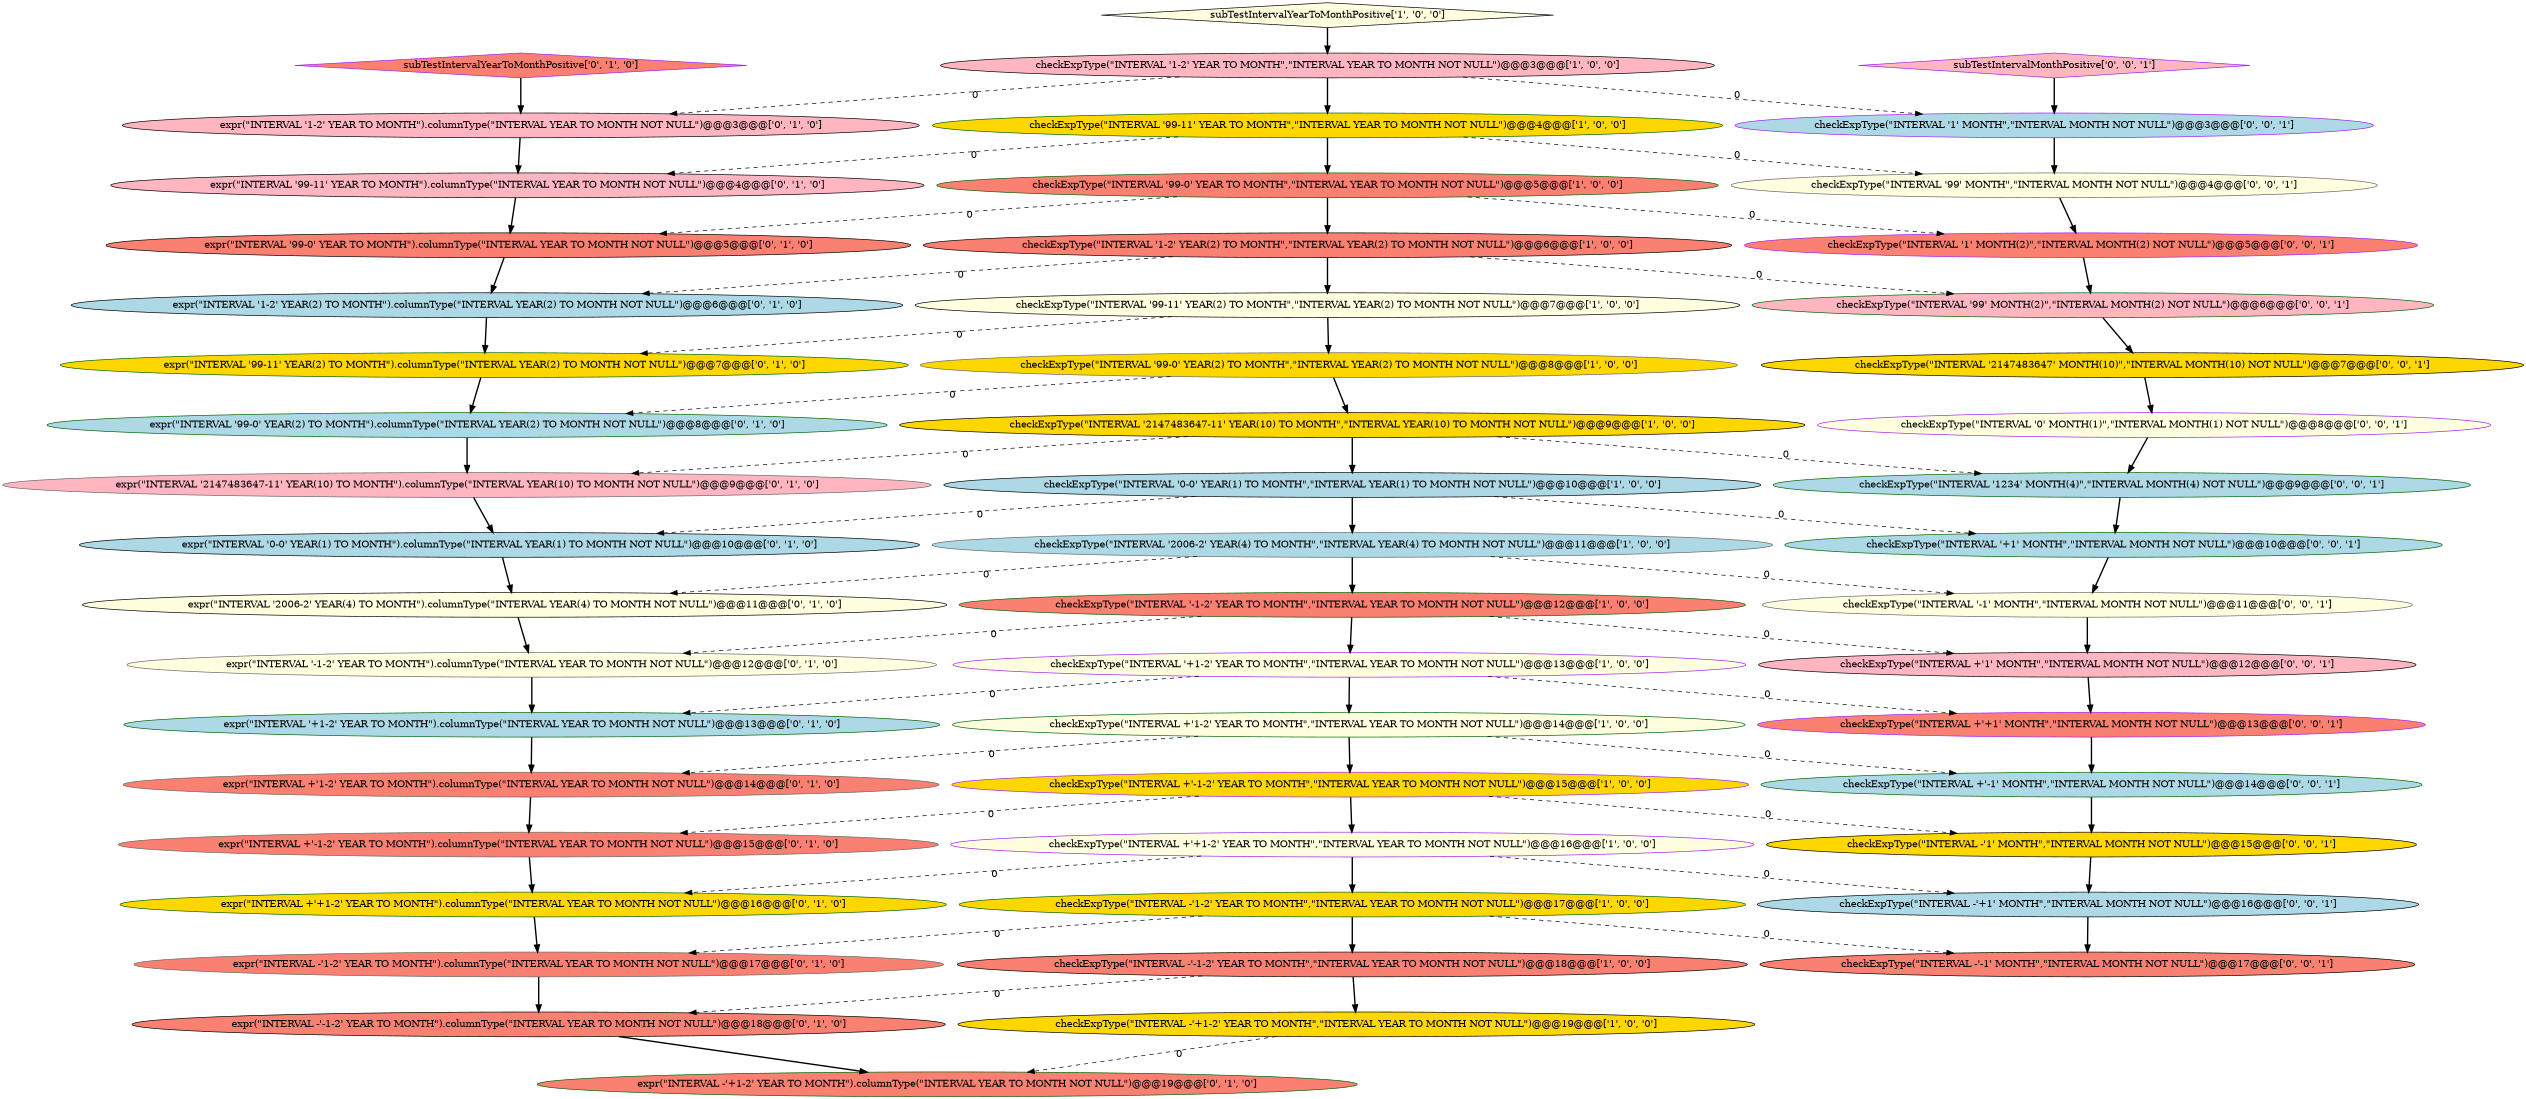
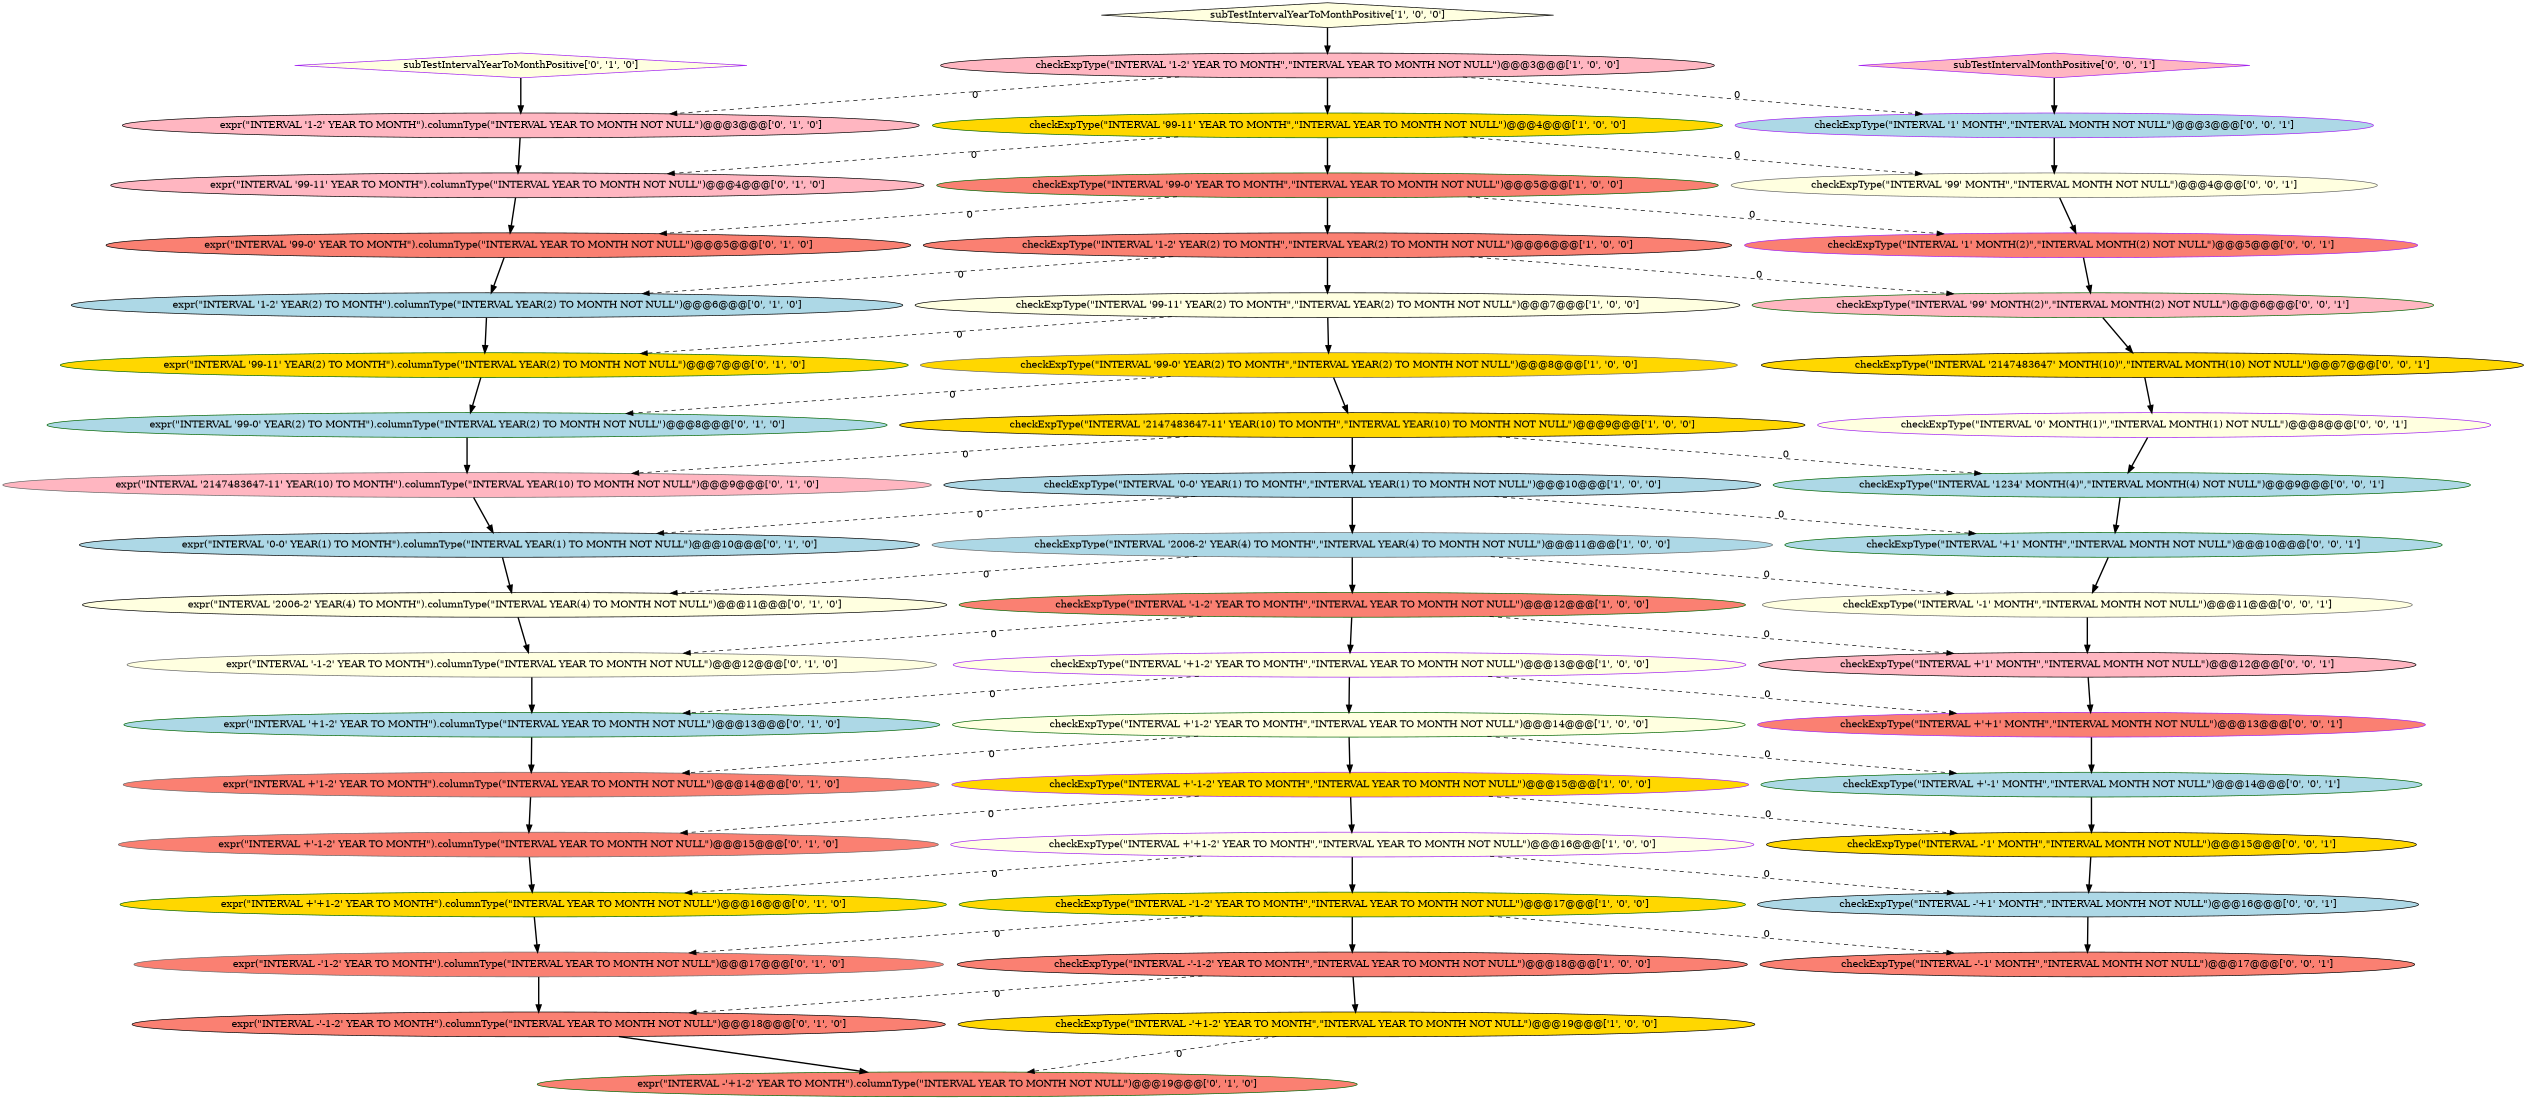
node "subTestIntervalYearToMonthPositive['0', '1', '0']": fillcolor salmon -> lightyellow
